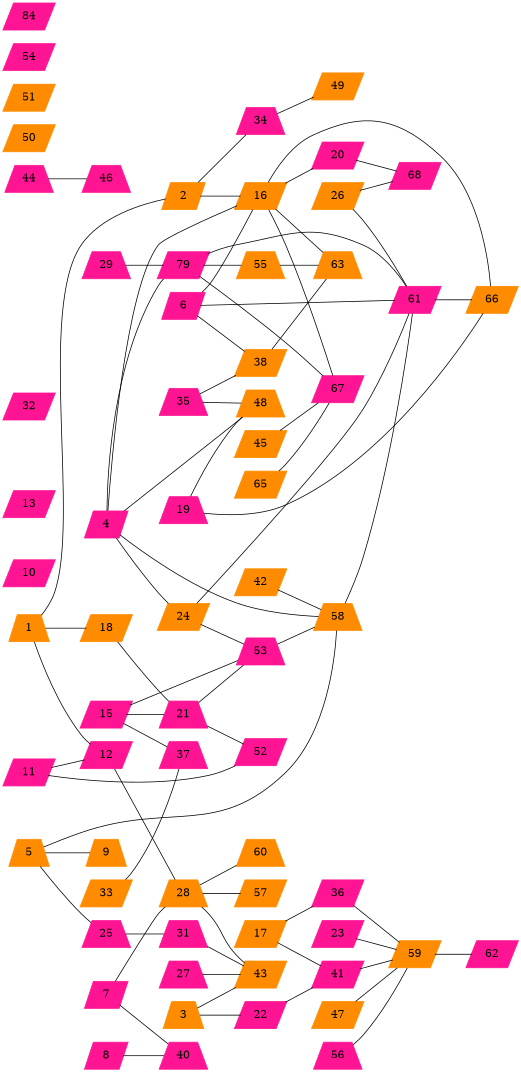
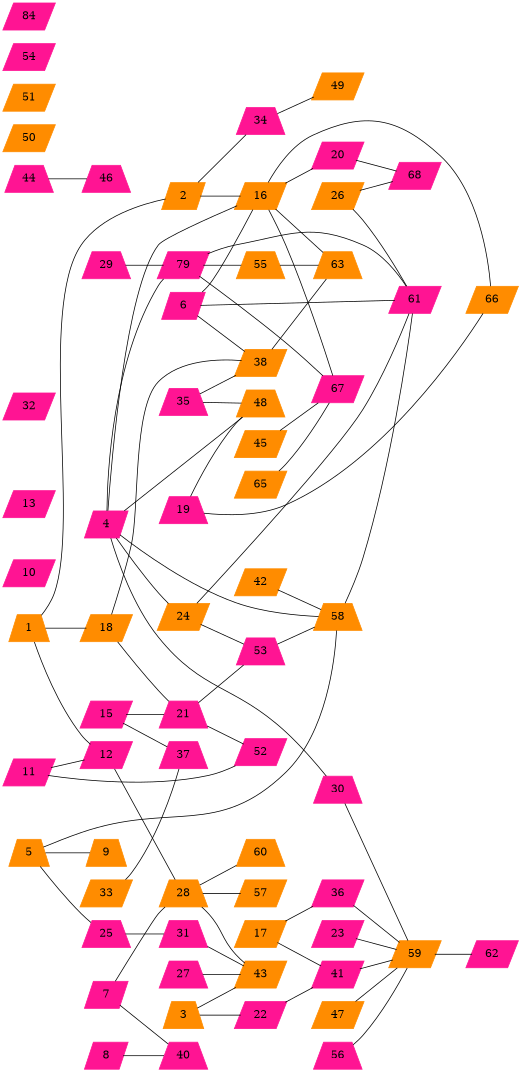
edge "61" -- "66": removed
edge "38" -- "18": added
edge "53" -- "15": removed
node "30": added
